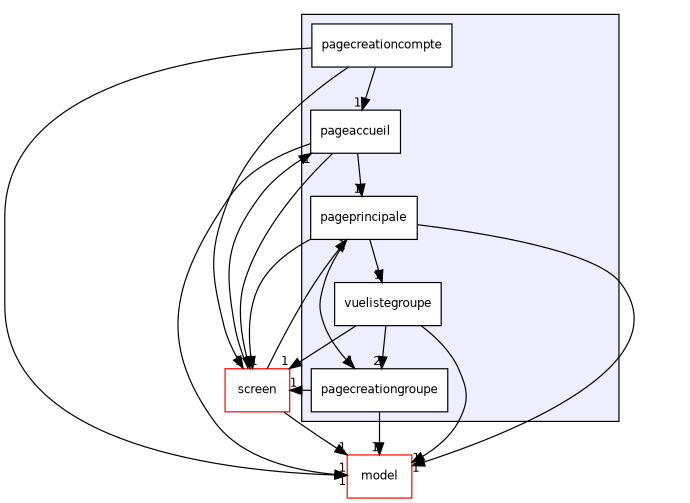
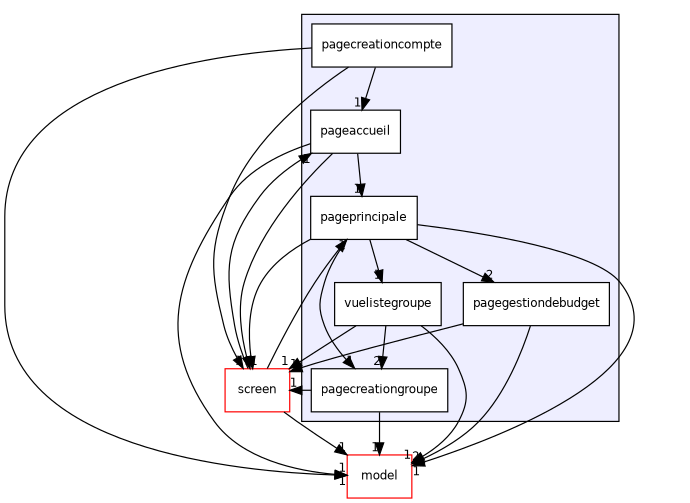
node "pagegestiondebudget": added
